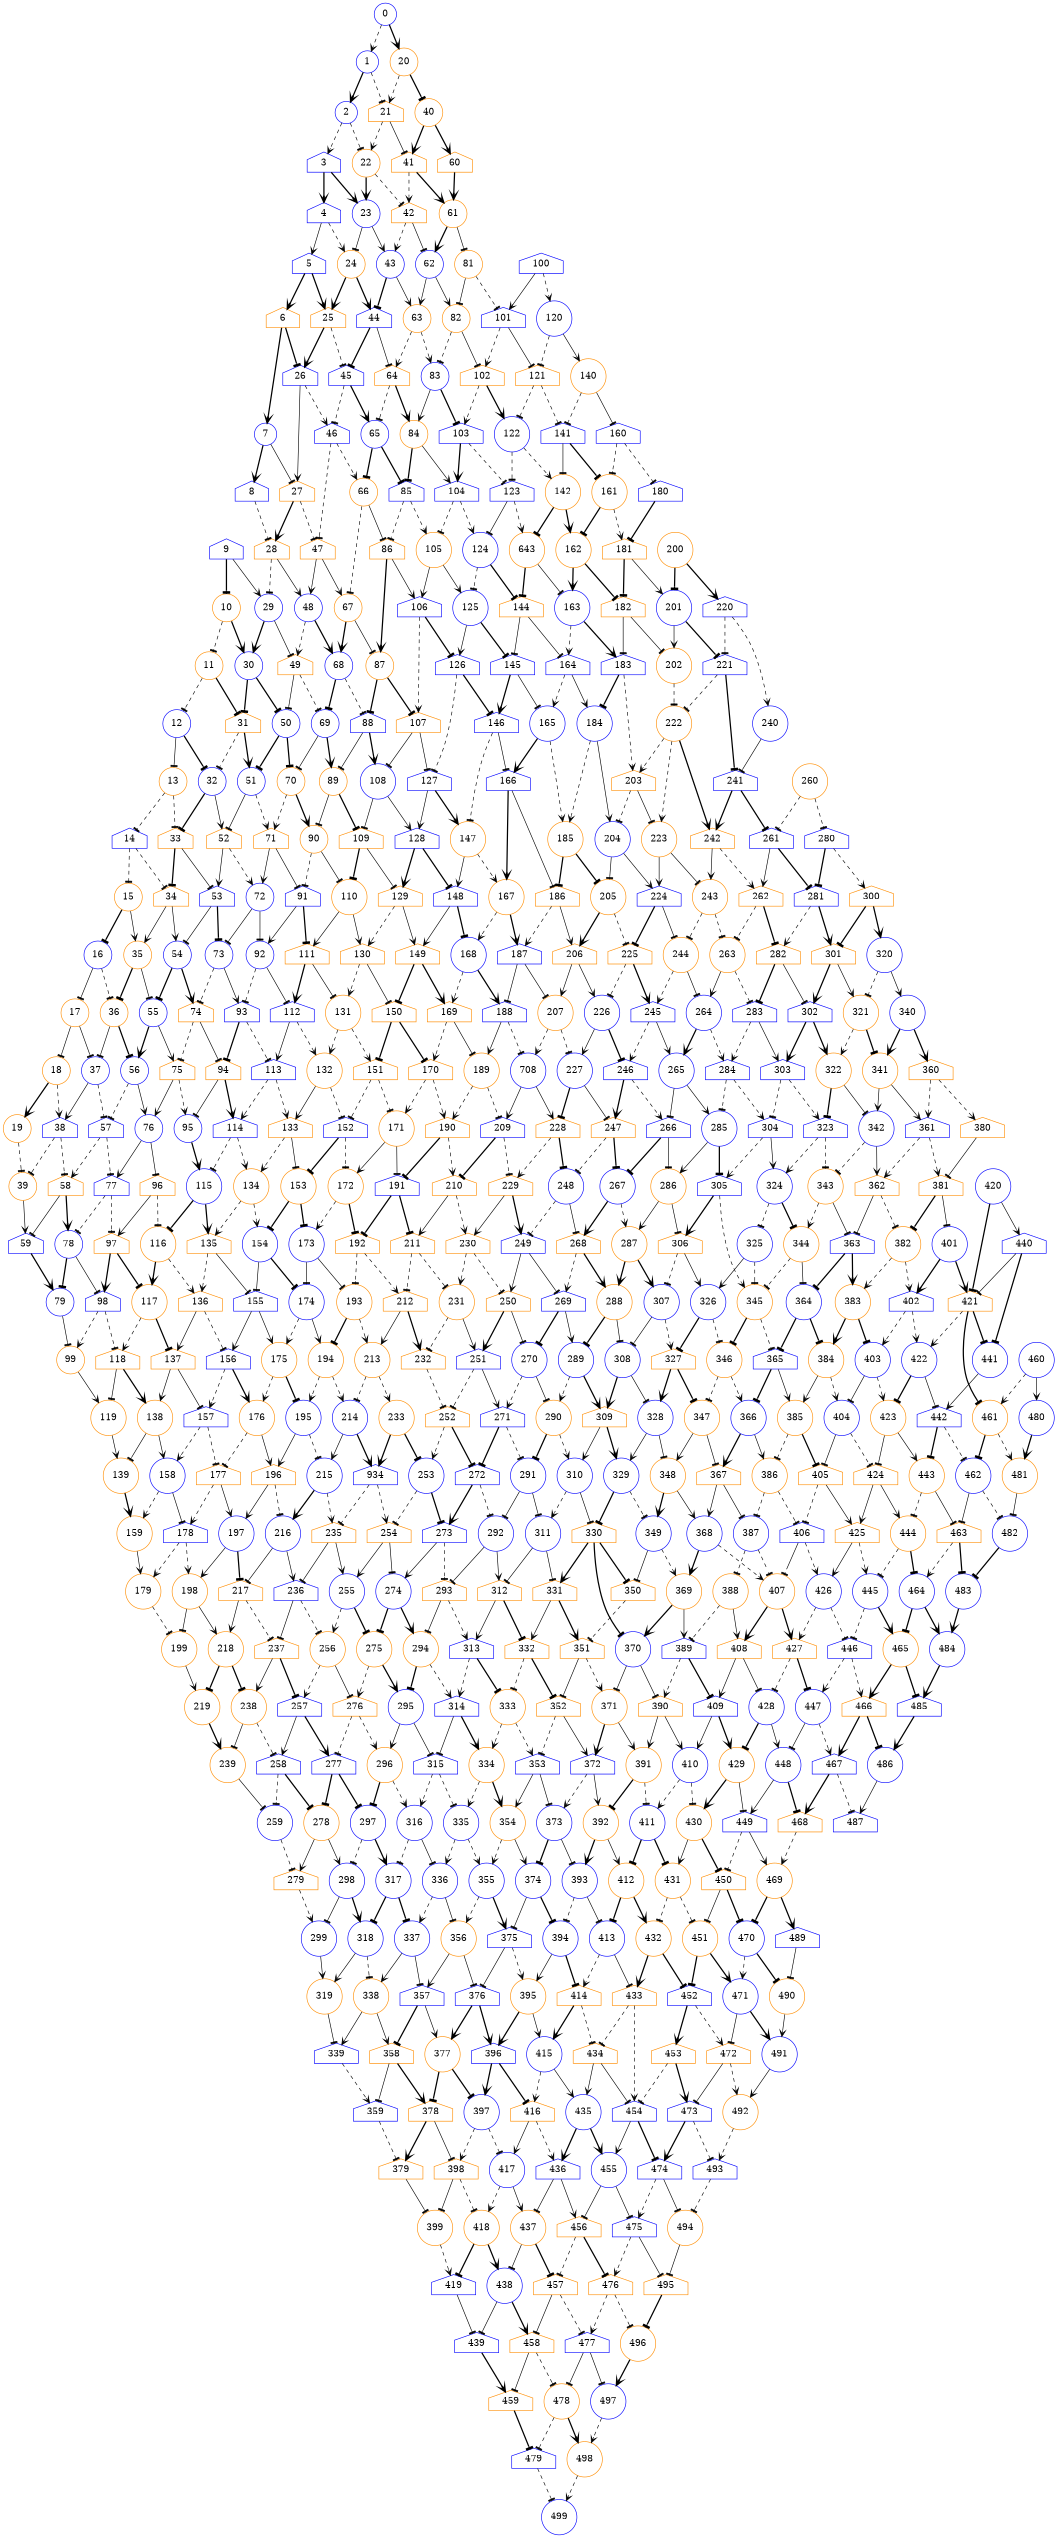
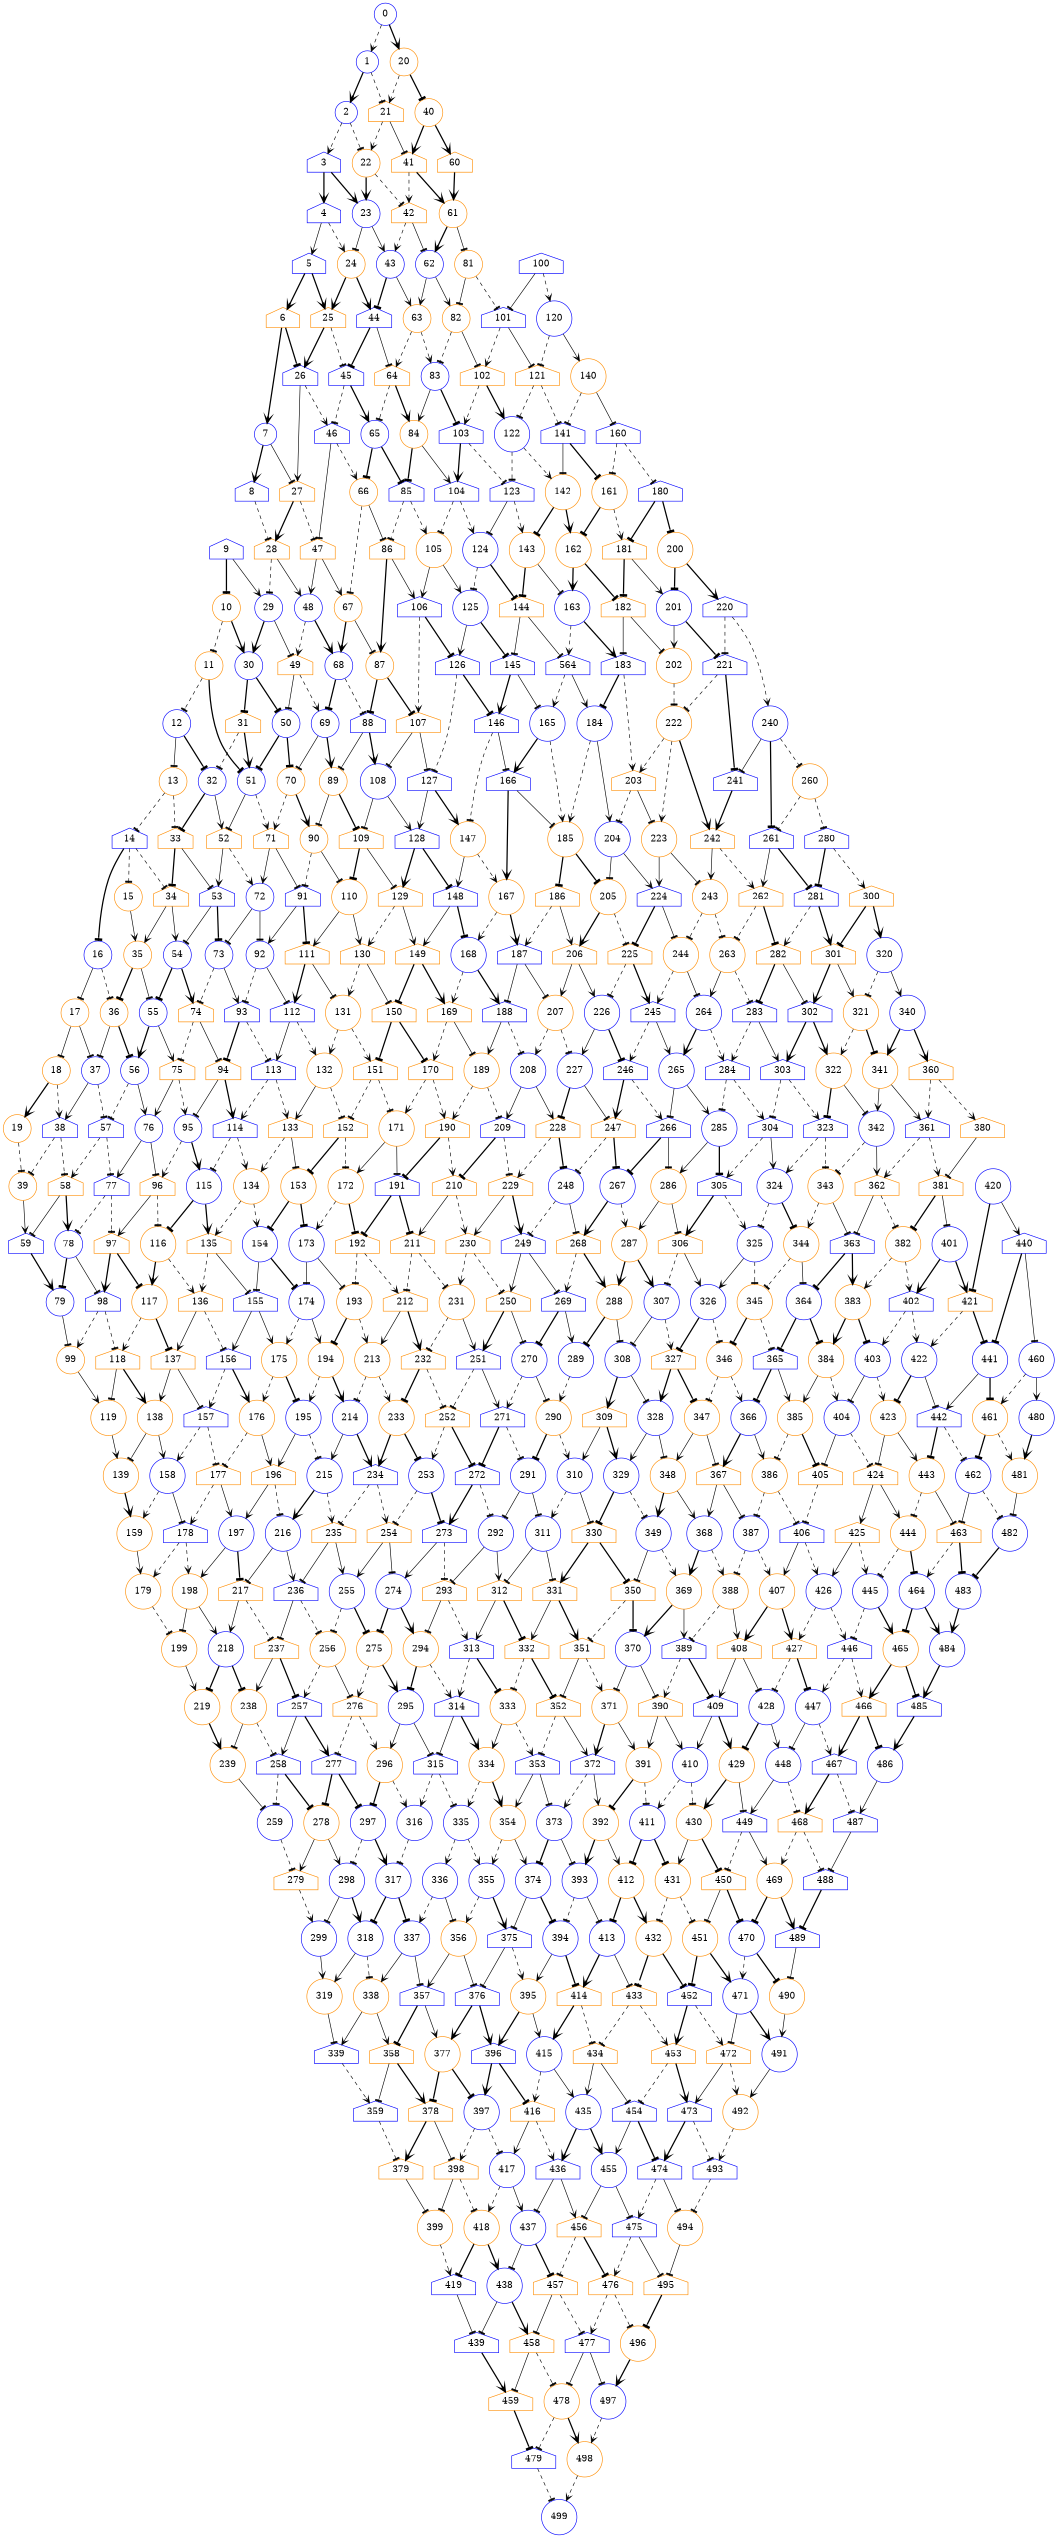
edge "100" -> "101": arrowhead vee -> tee
edge "46" -> "47": style dashed -> solid
edge "180" -> "200": added
node "643": label "643" -> "143"
node "164": label "164" -> "564"
edge "49" -> "69": arrowhead tee -> vee
edge "11" -> "31": now "11" -> "51"
edge "240" -> "260": added
edge "241" -> "261": now "240" -> "261"
edge "166" -> "186": now "166" -> "185"
edge "15" -> "16": now "14" -> "16"
node "708": label "708" -> "208"
node "152": color blue -> darkorange
edge "95" -> "96": added
edge "305" -> "345": now "305" -> "325"
edge "440" -> "421": now "440" -> "460"
edge "421" -> "461": now "441" -> "461"
edge "232" -> "233": added
edge "194" -> "214": style dashed -> bold
edge "289" -> "309": removed
node "934": label "934" -> "234"
edge "405" -> "425": removed
edge "406" -> "407": arrowhead tee -> vee
edge "368" -> "407": now "368" -> "388"
edge "387" -> "407": arrowhead tee -> vee
edge "330" -> "370": now "350" -> "370"
edge "255" -> "256": arrowhead vee -> tee
edge "426" -> "446": arrowhead tee -> vee
node "218": color darkorange -> blue
edge "333" -> "334": style dashed -> solid
edge "448" -> "468": style bold -> dashed
edge "316" -> "336": removed
node "488": added
edge "413" -> "414": style dashed -> bold
edge "432" -> "433": arrowhead vee -> tee
edge "433" -> "454": now "433" -> "453"
edge "472" -> "473": arrowhead tee -> vee
node "437": color darkorange -> blue
